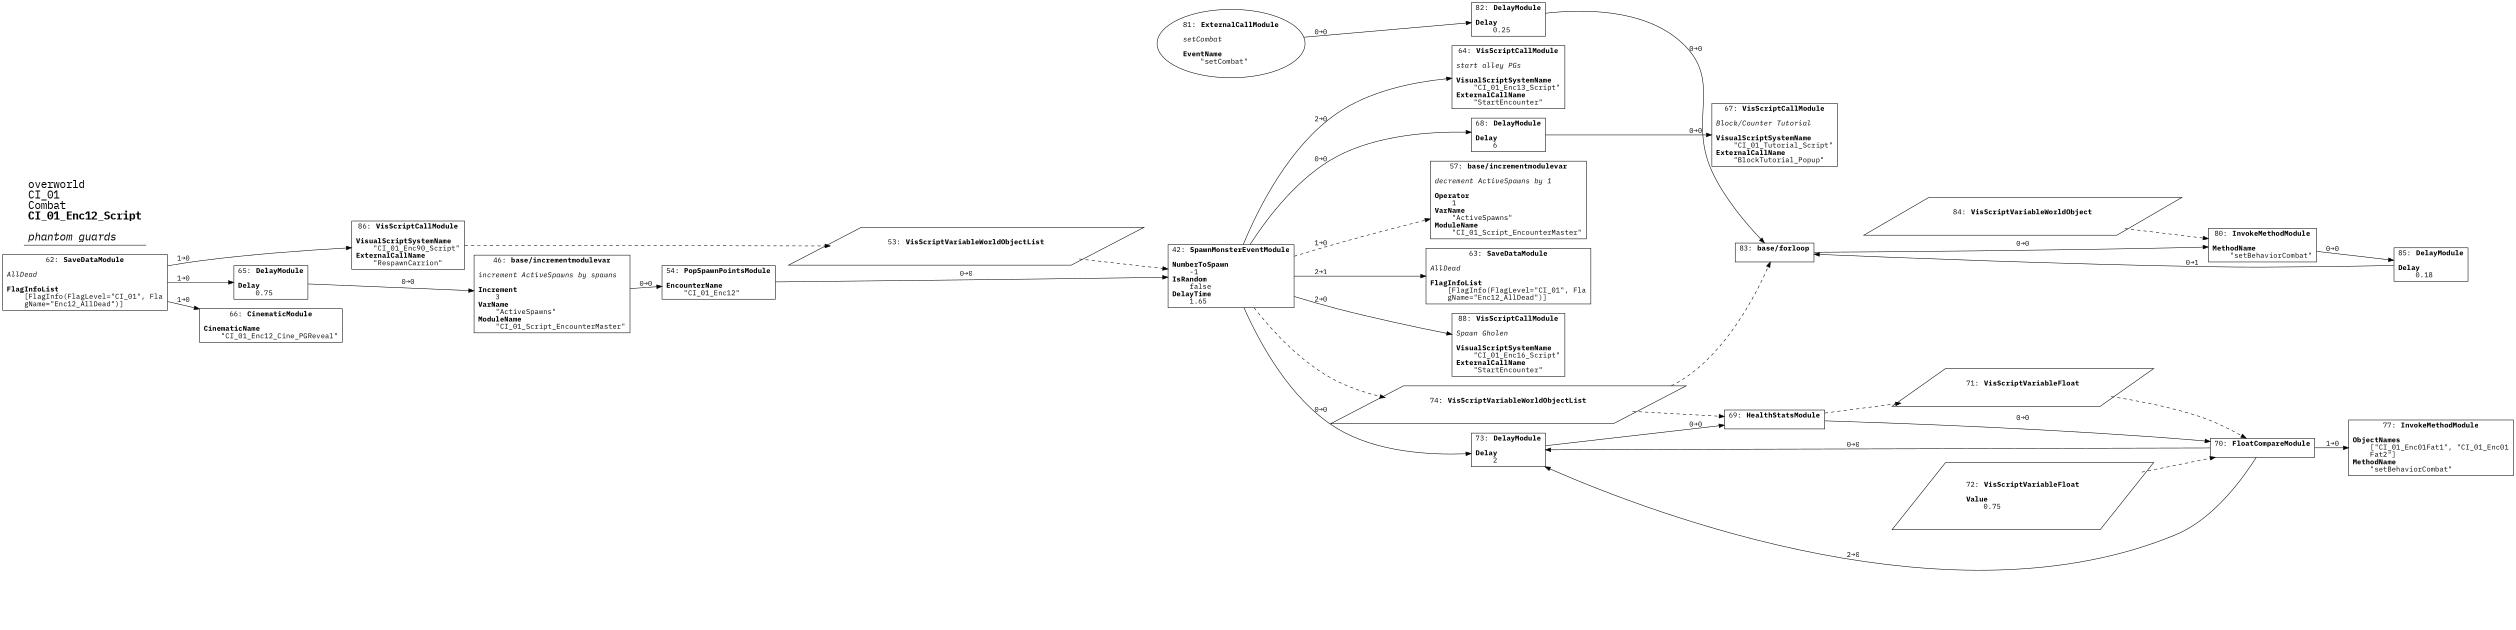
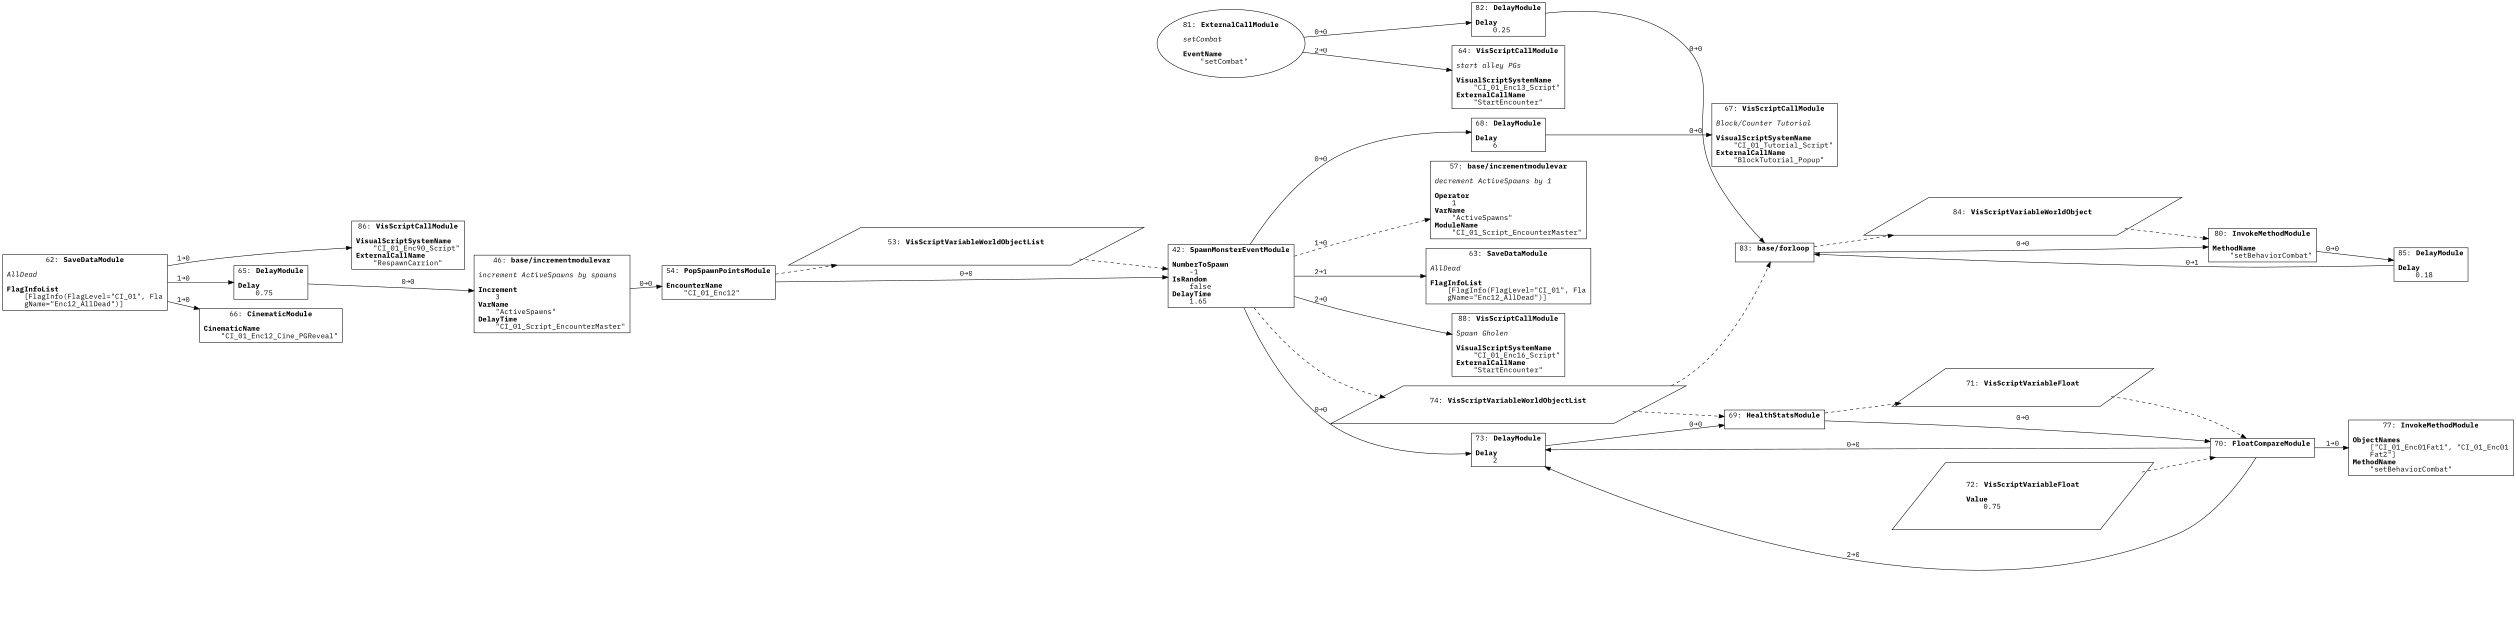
edge "42:" -> "64:": now "81:" -> "64:"
node "overworld": removed
edge "83:" -> "84:": added
edge "86:" -> "53:": now "54:" -> "53:"
node "46:": text "ModuleName" -> "DelayTime"
